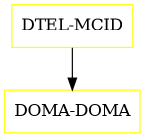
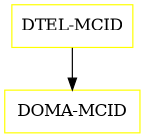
node "DOMA-DOMA": label "DOMA-DOMA" -> "DOMA-MCID"
